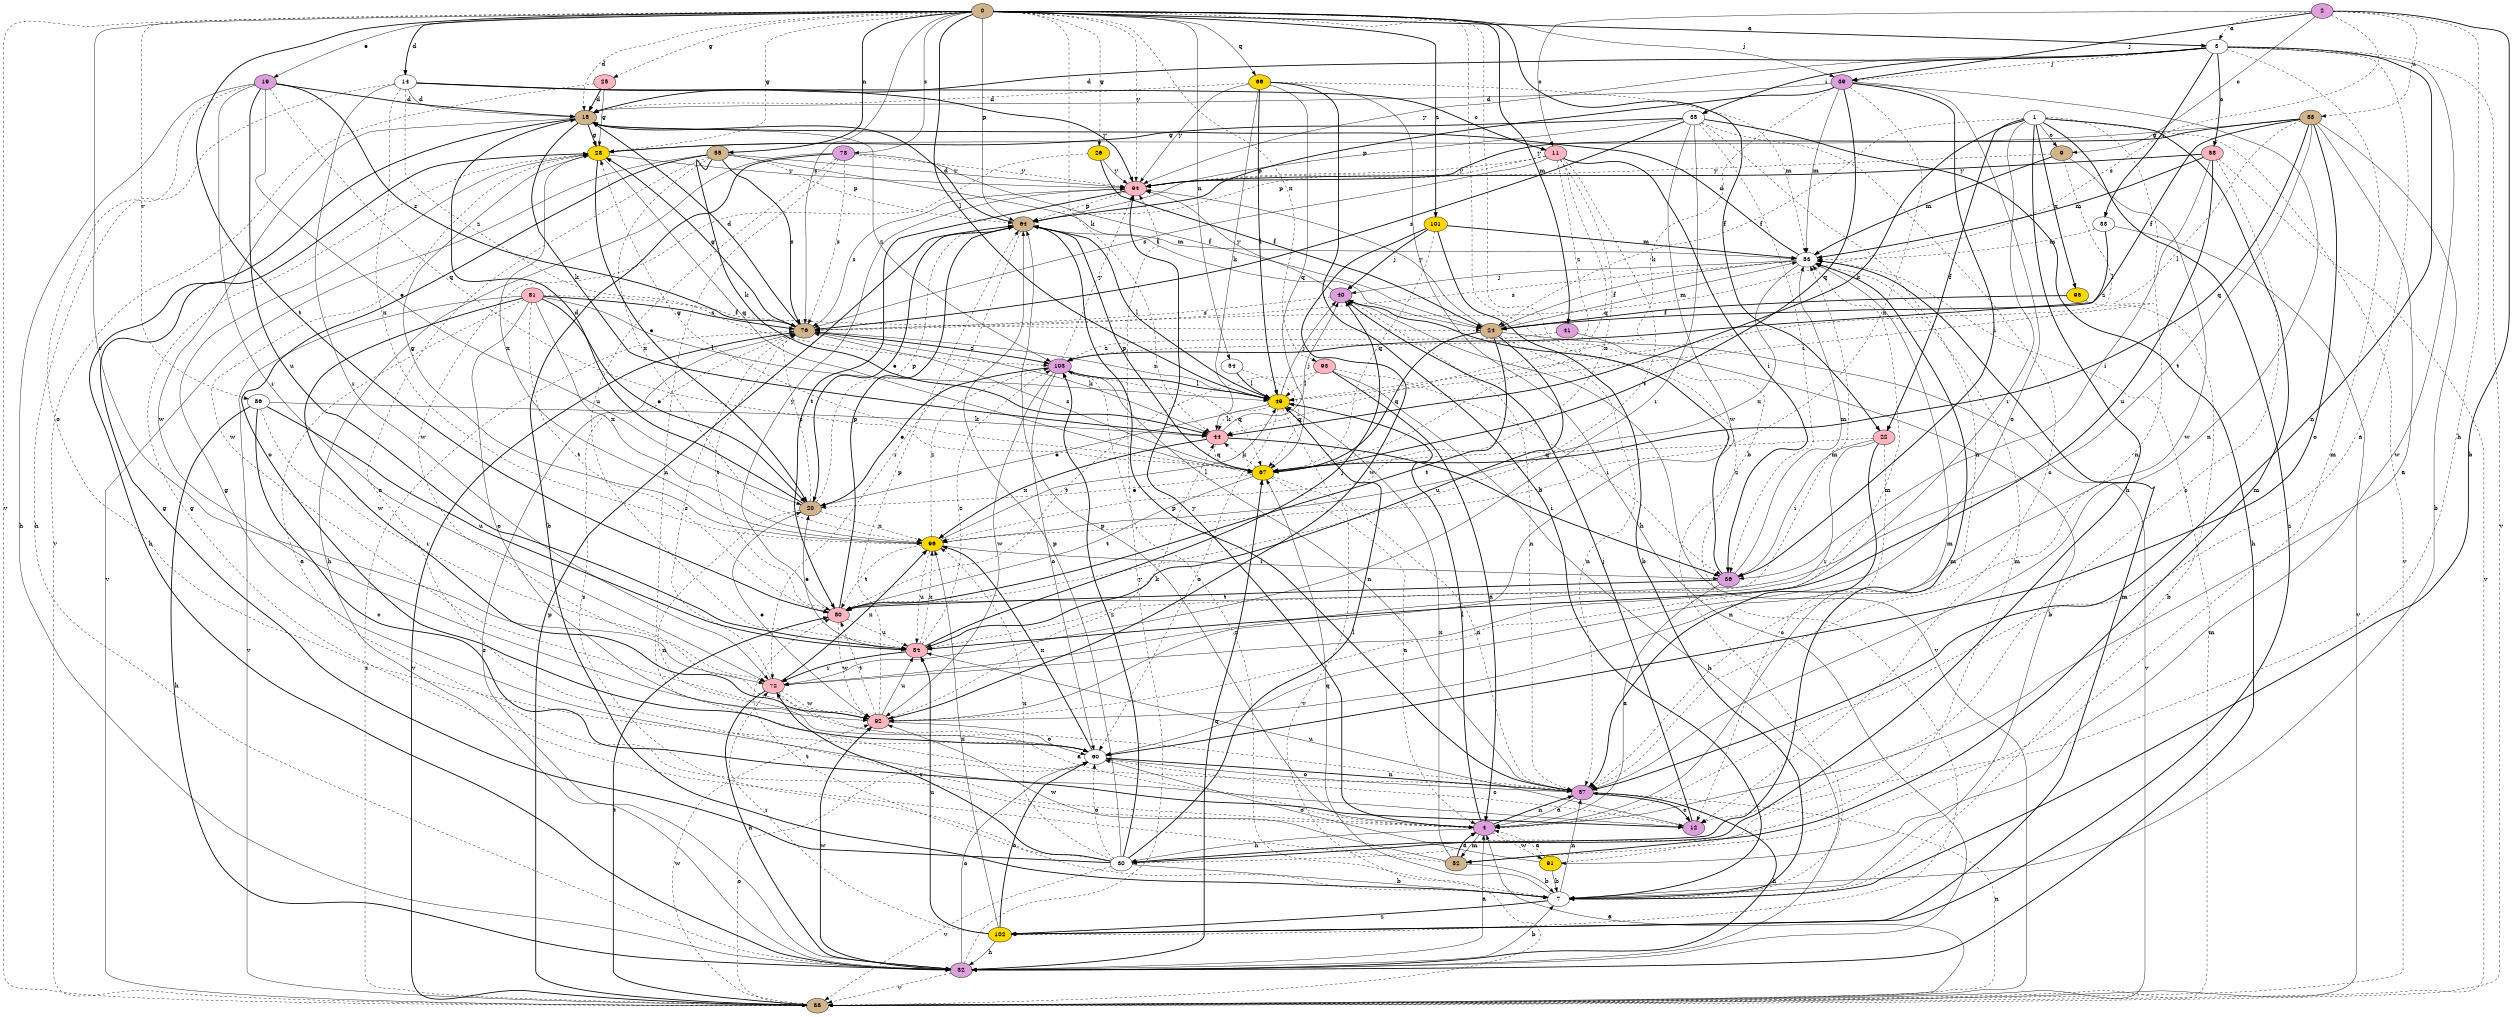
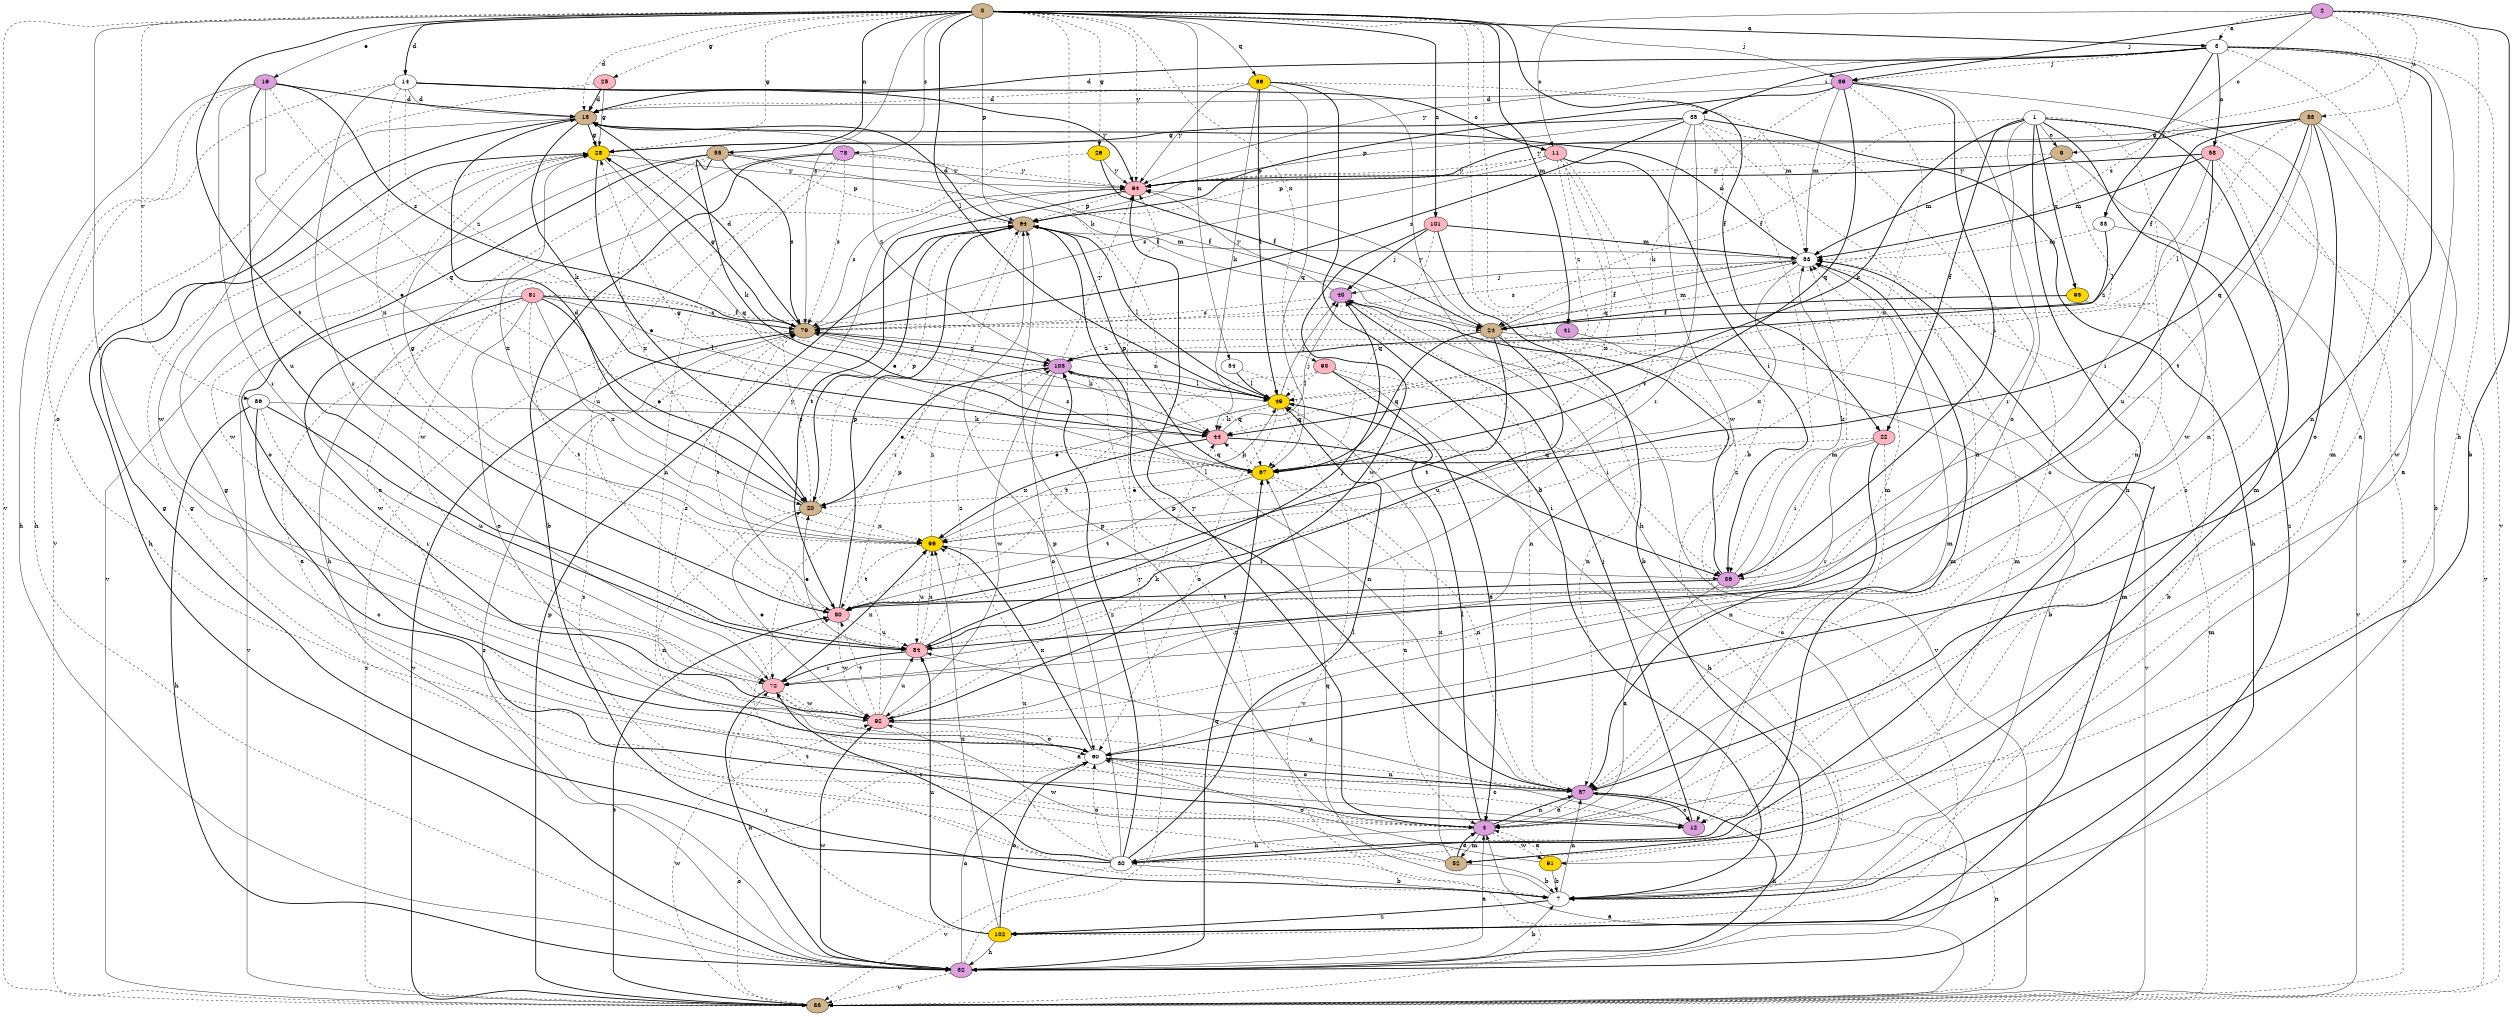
node "101": fillcolor gold -> lightpink
edge "36" -> "53": label "m" -> "k"
